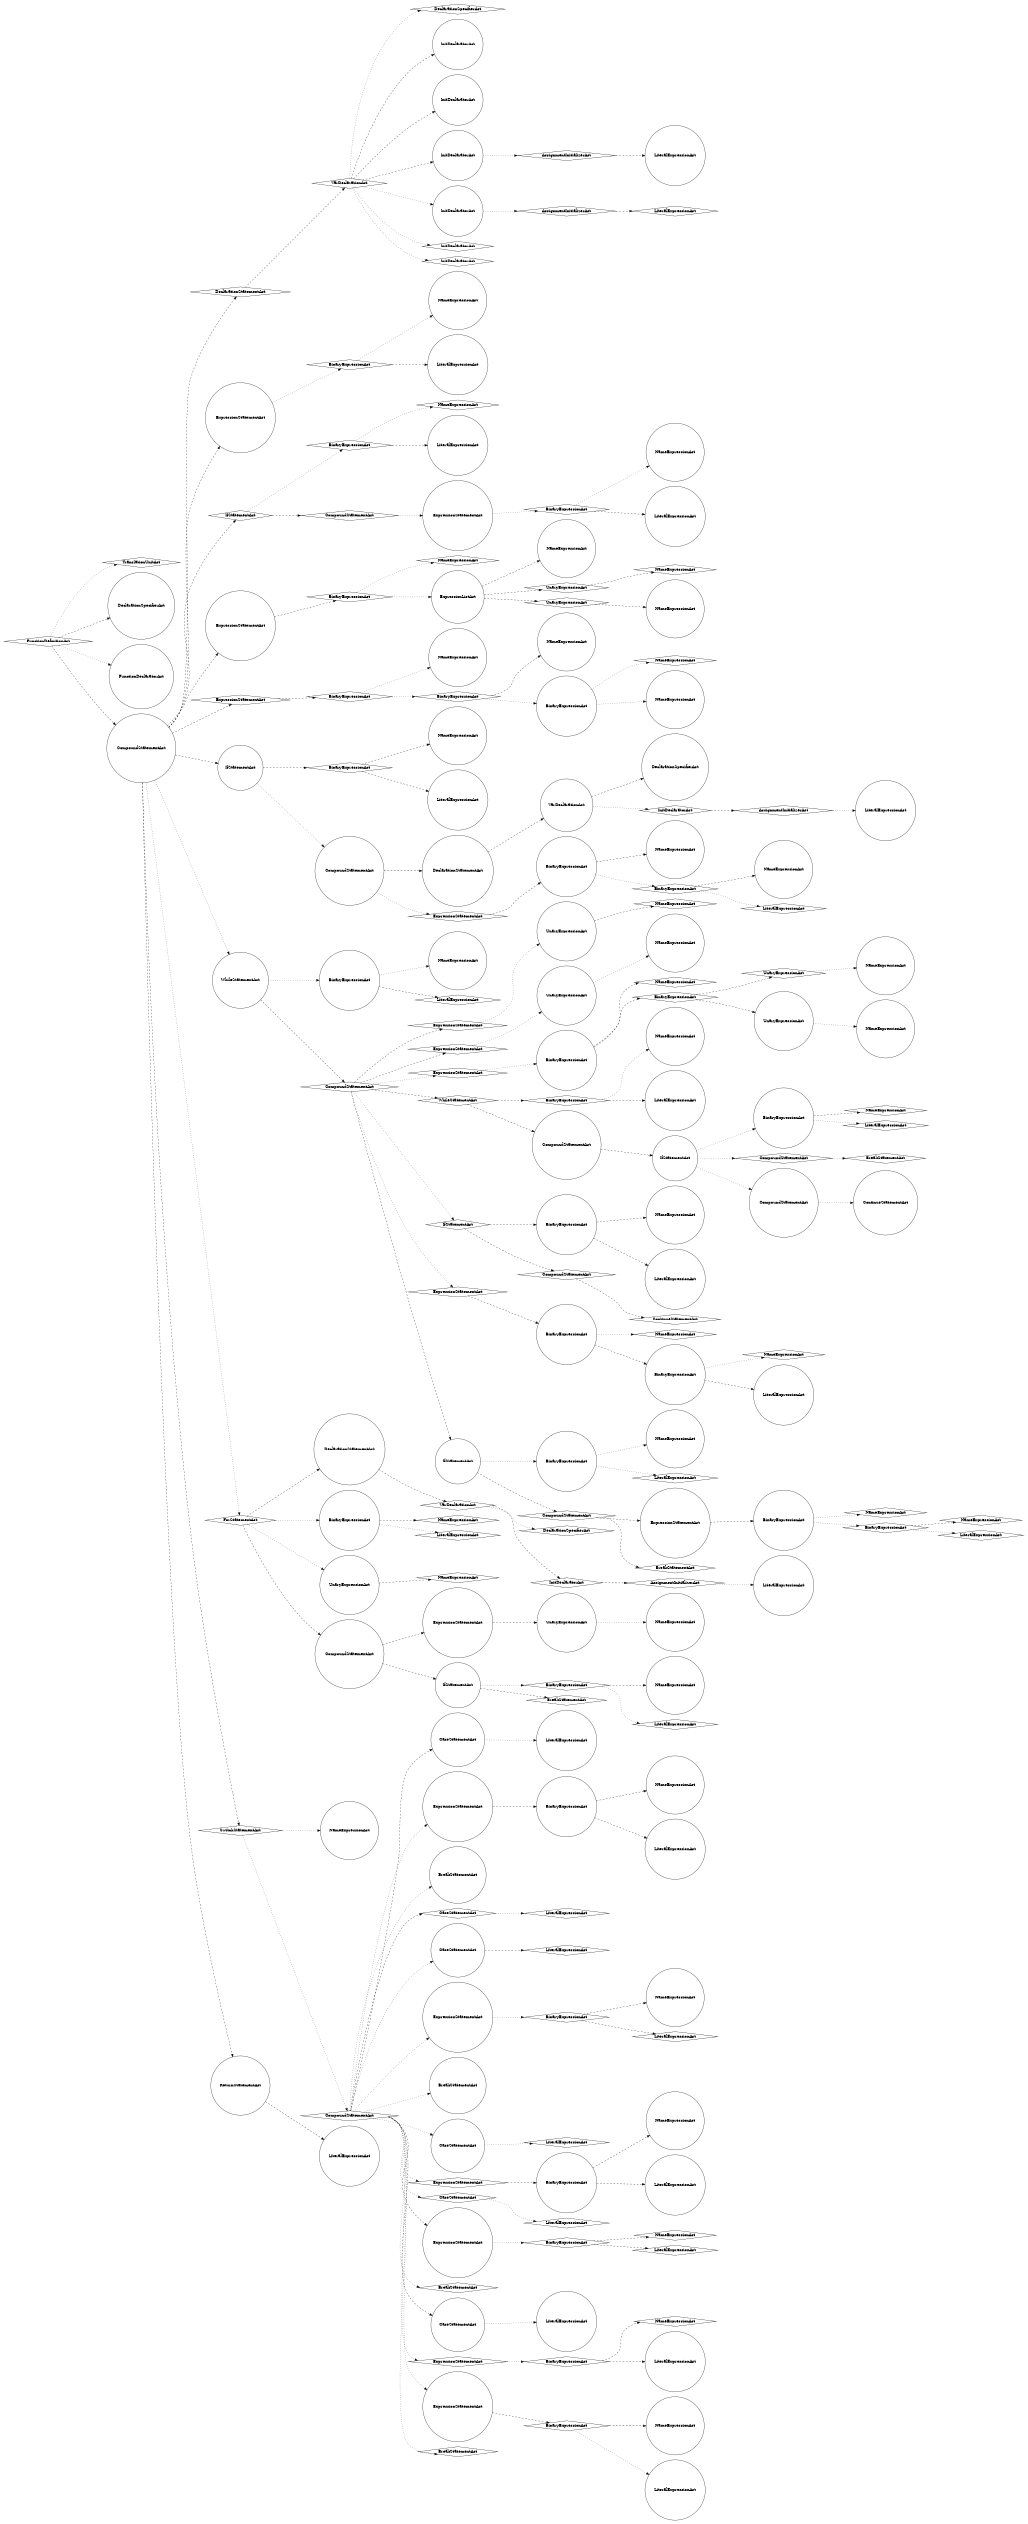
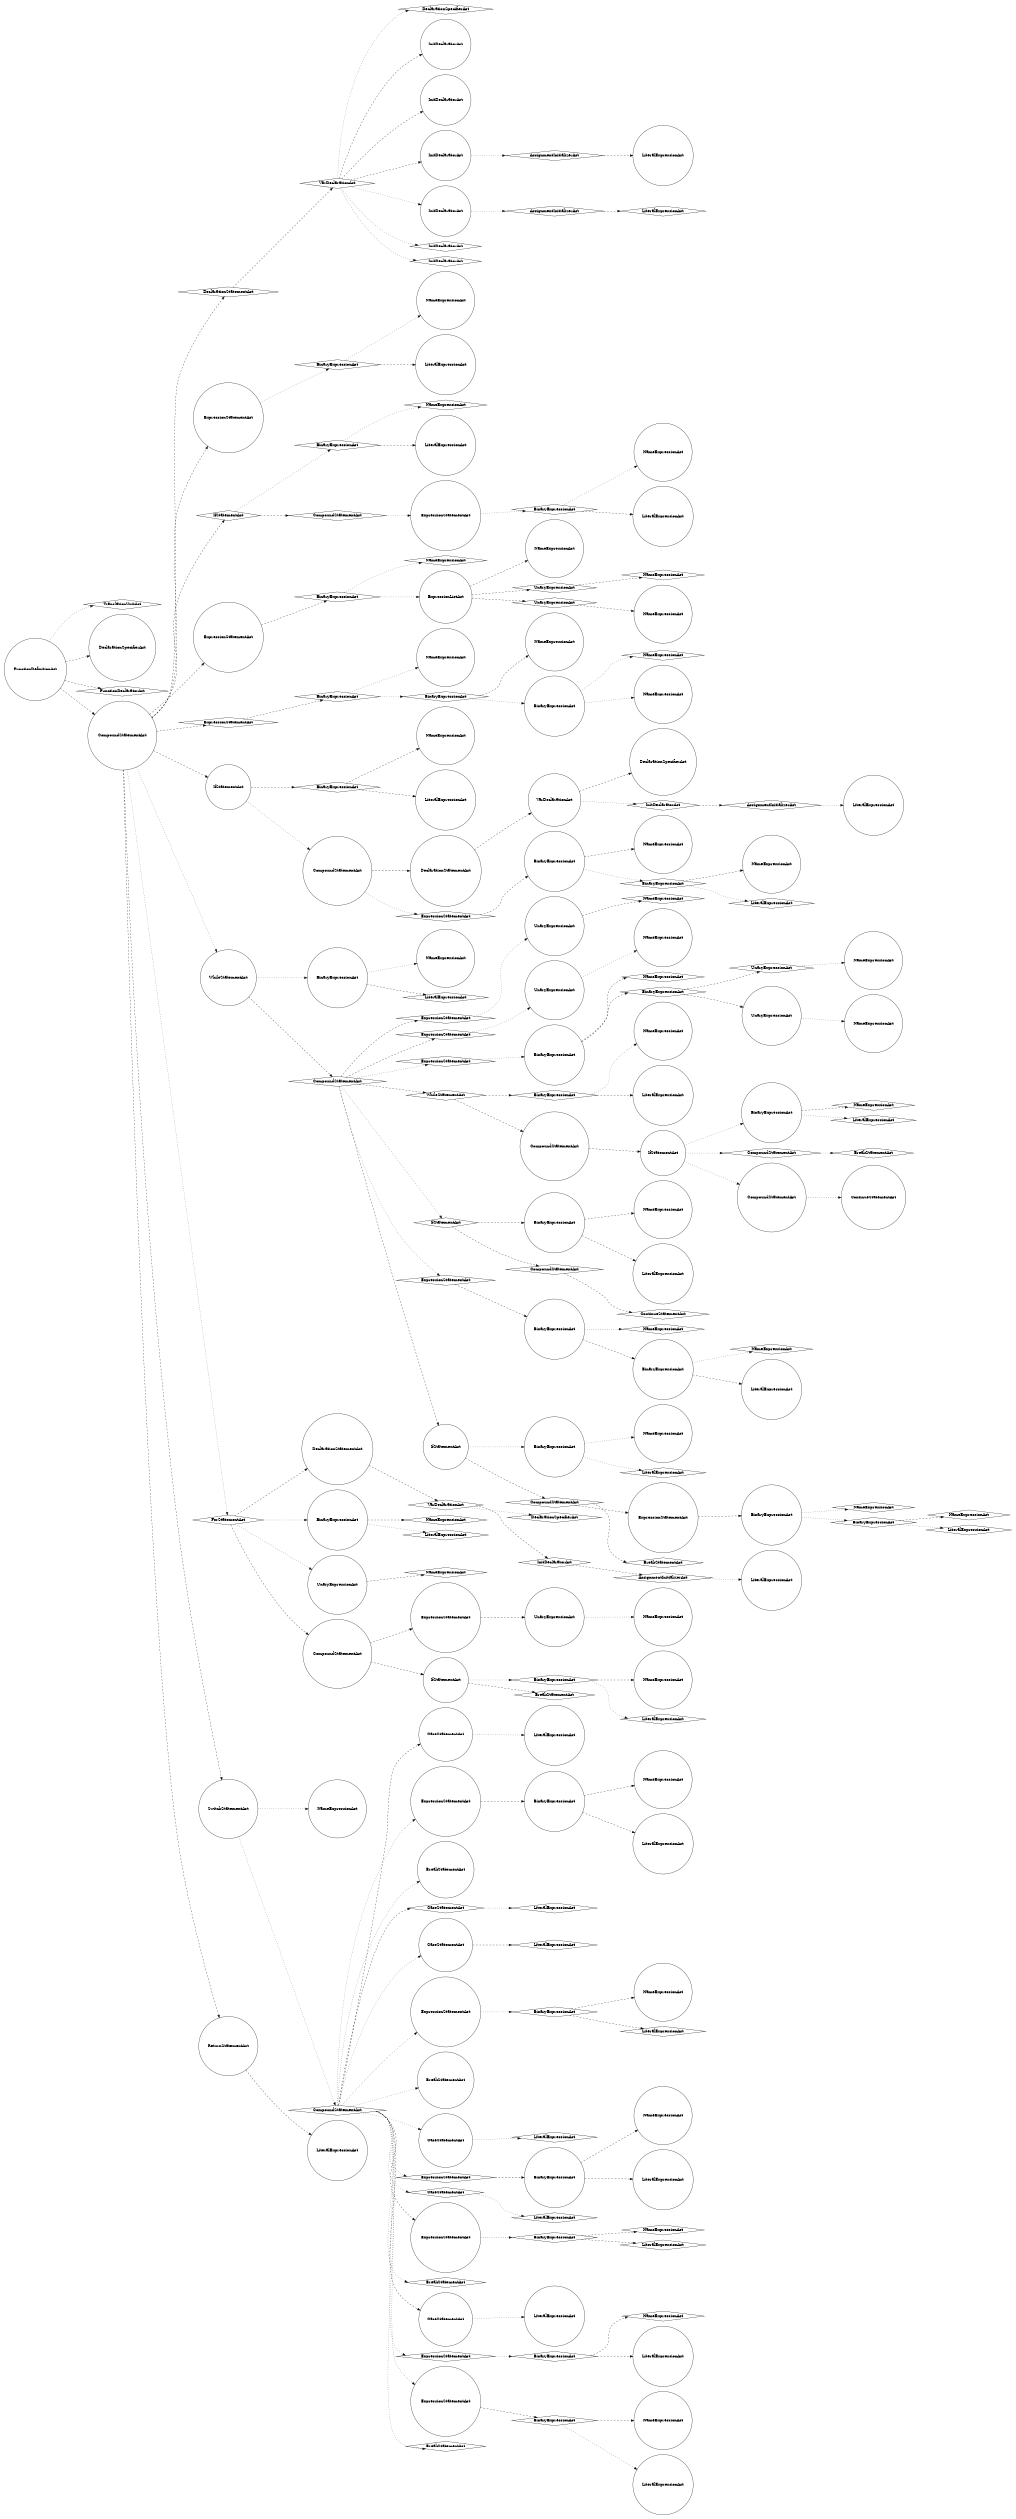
node "FunctionDefinitionAst": shape diamond -> circle
edge "FunctionDefinitionAst" -> "FunctionDeclaratorAst": style dotted -> dashed
node "FunctionDeclaratorAst": shape circle -> diamond
node "SwitchStatementAst": shape diamond -> circle
